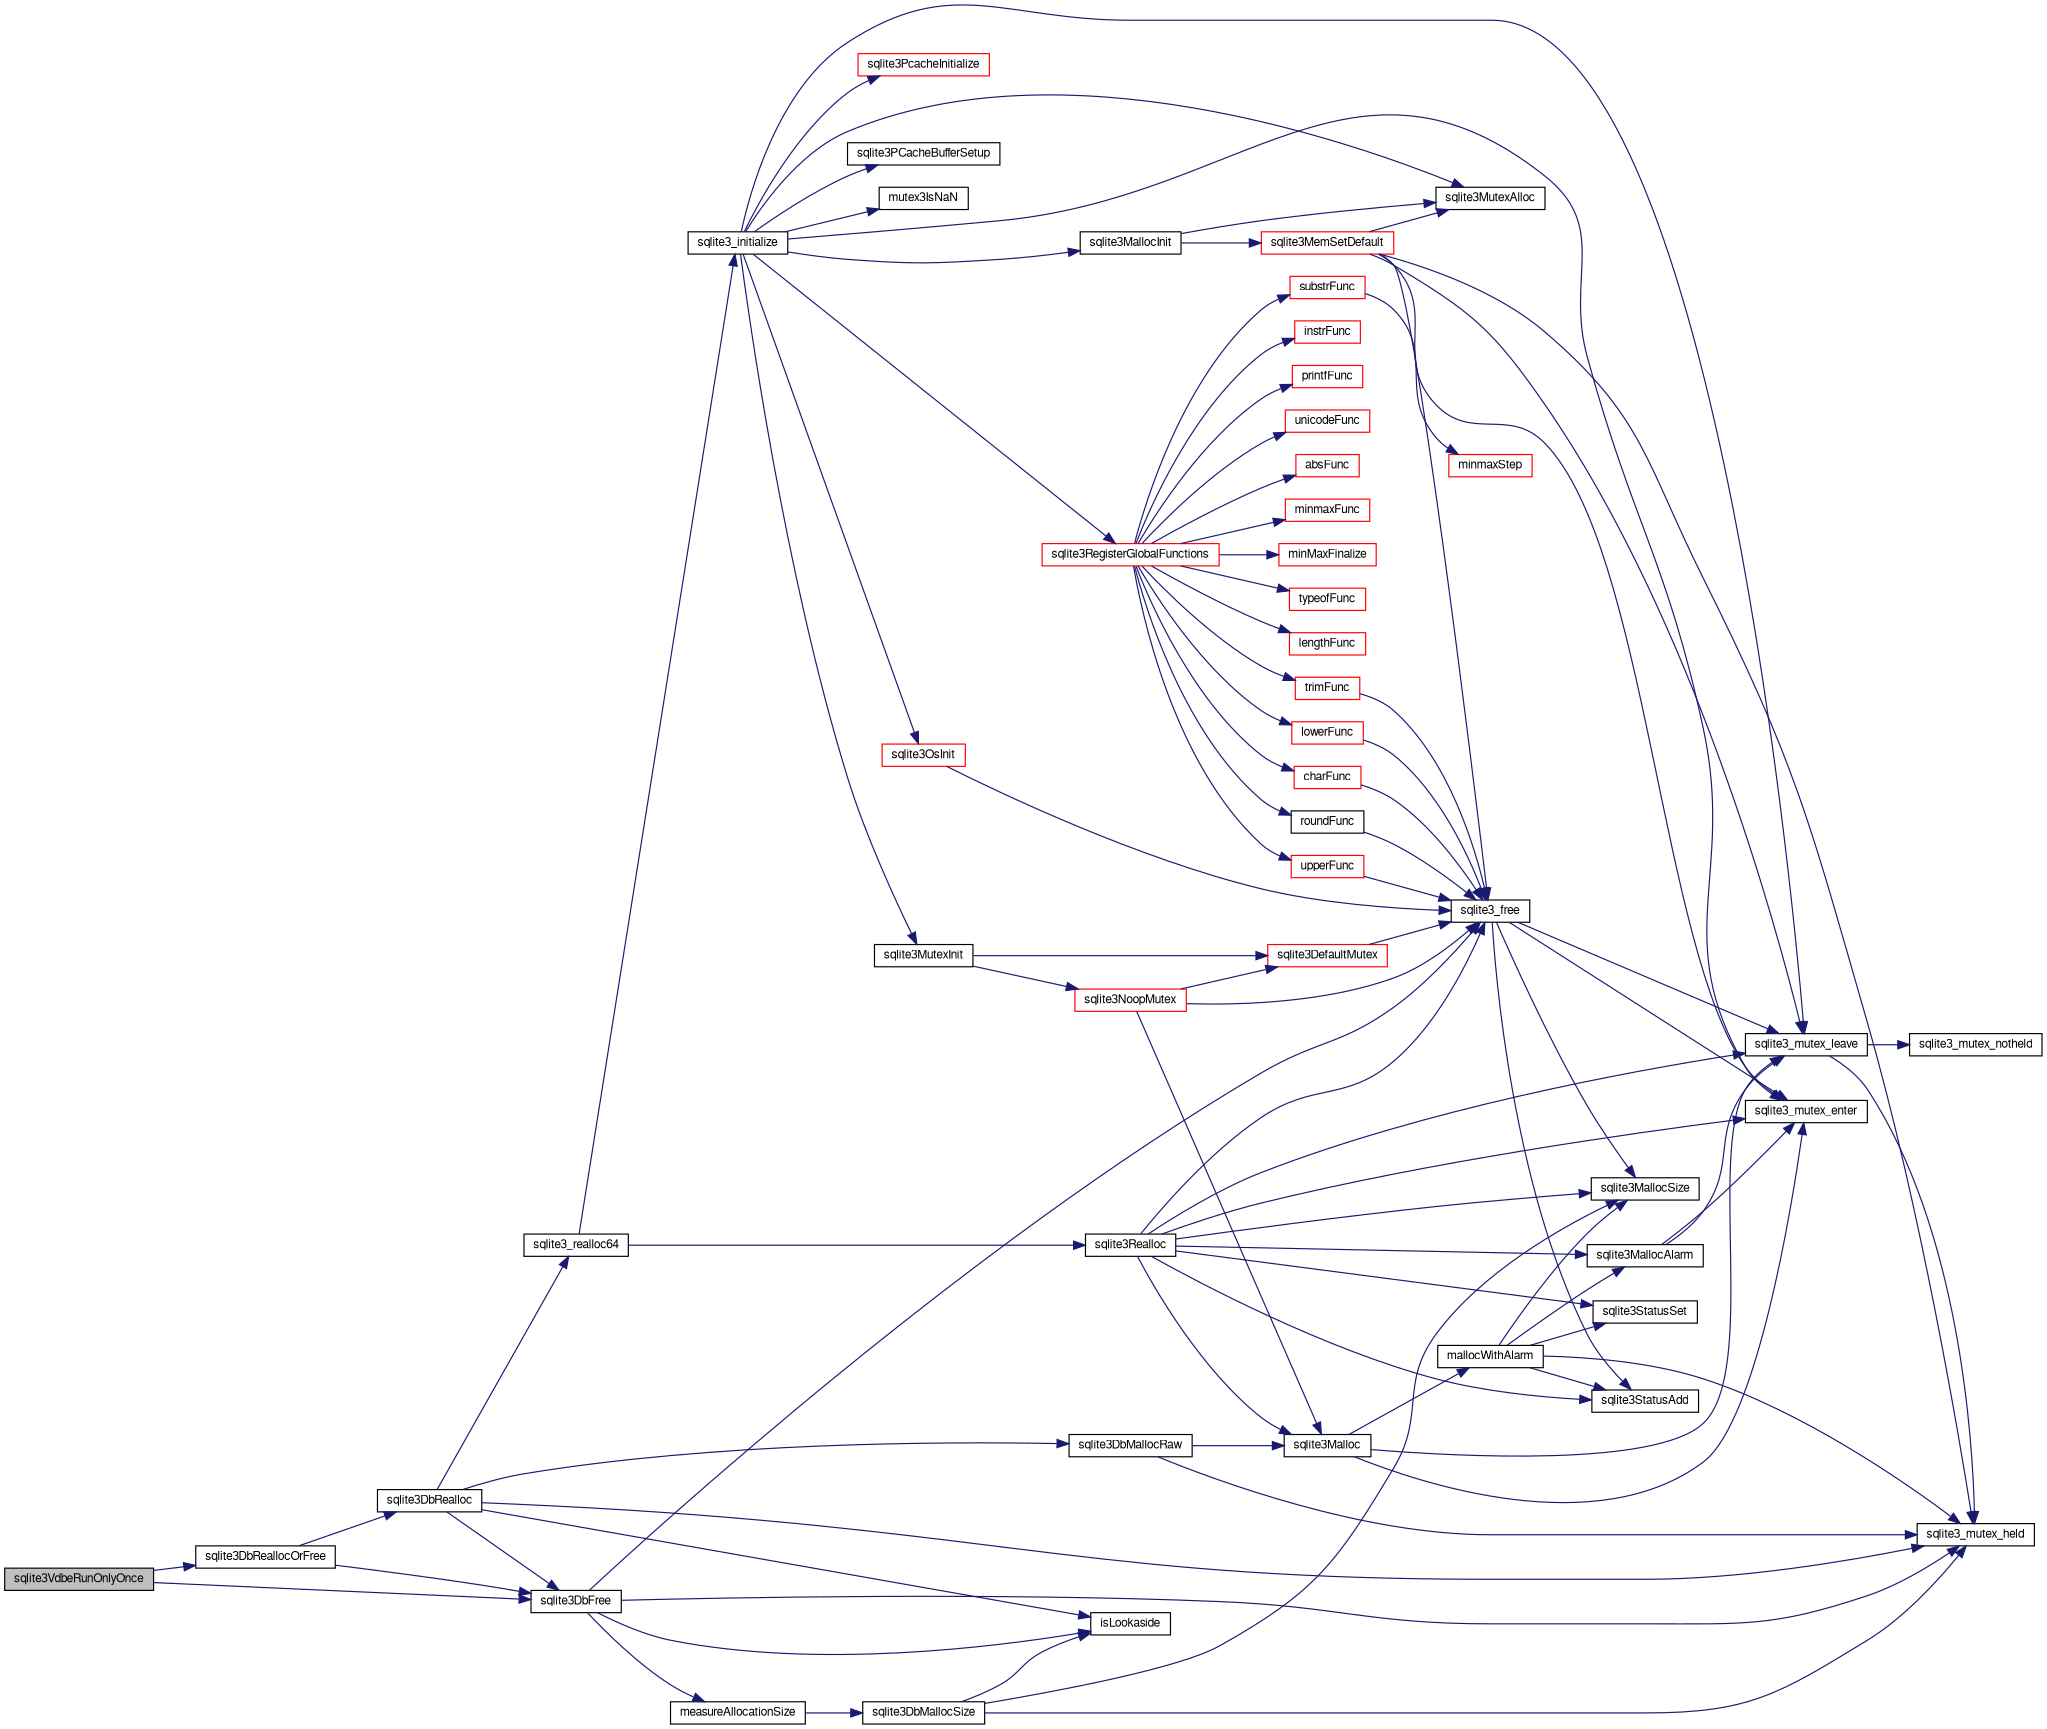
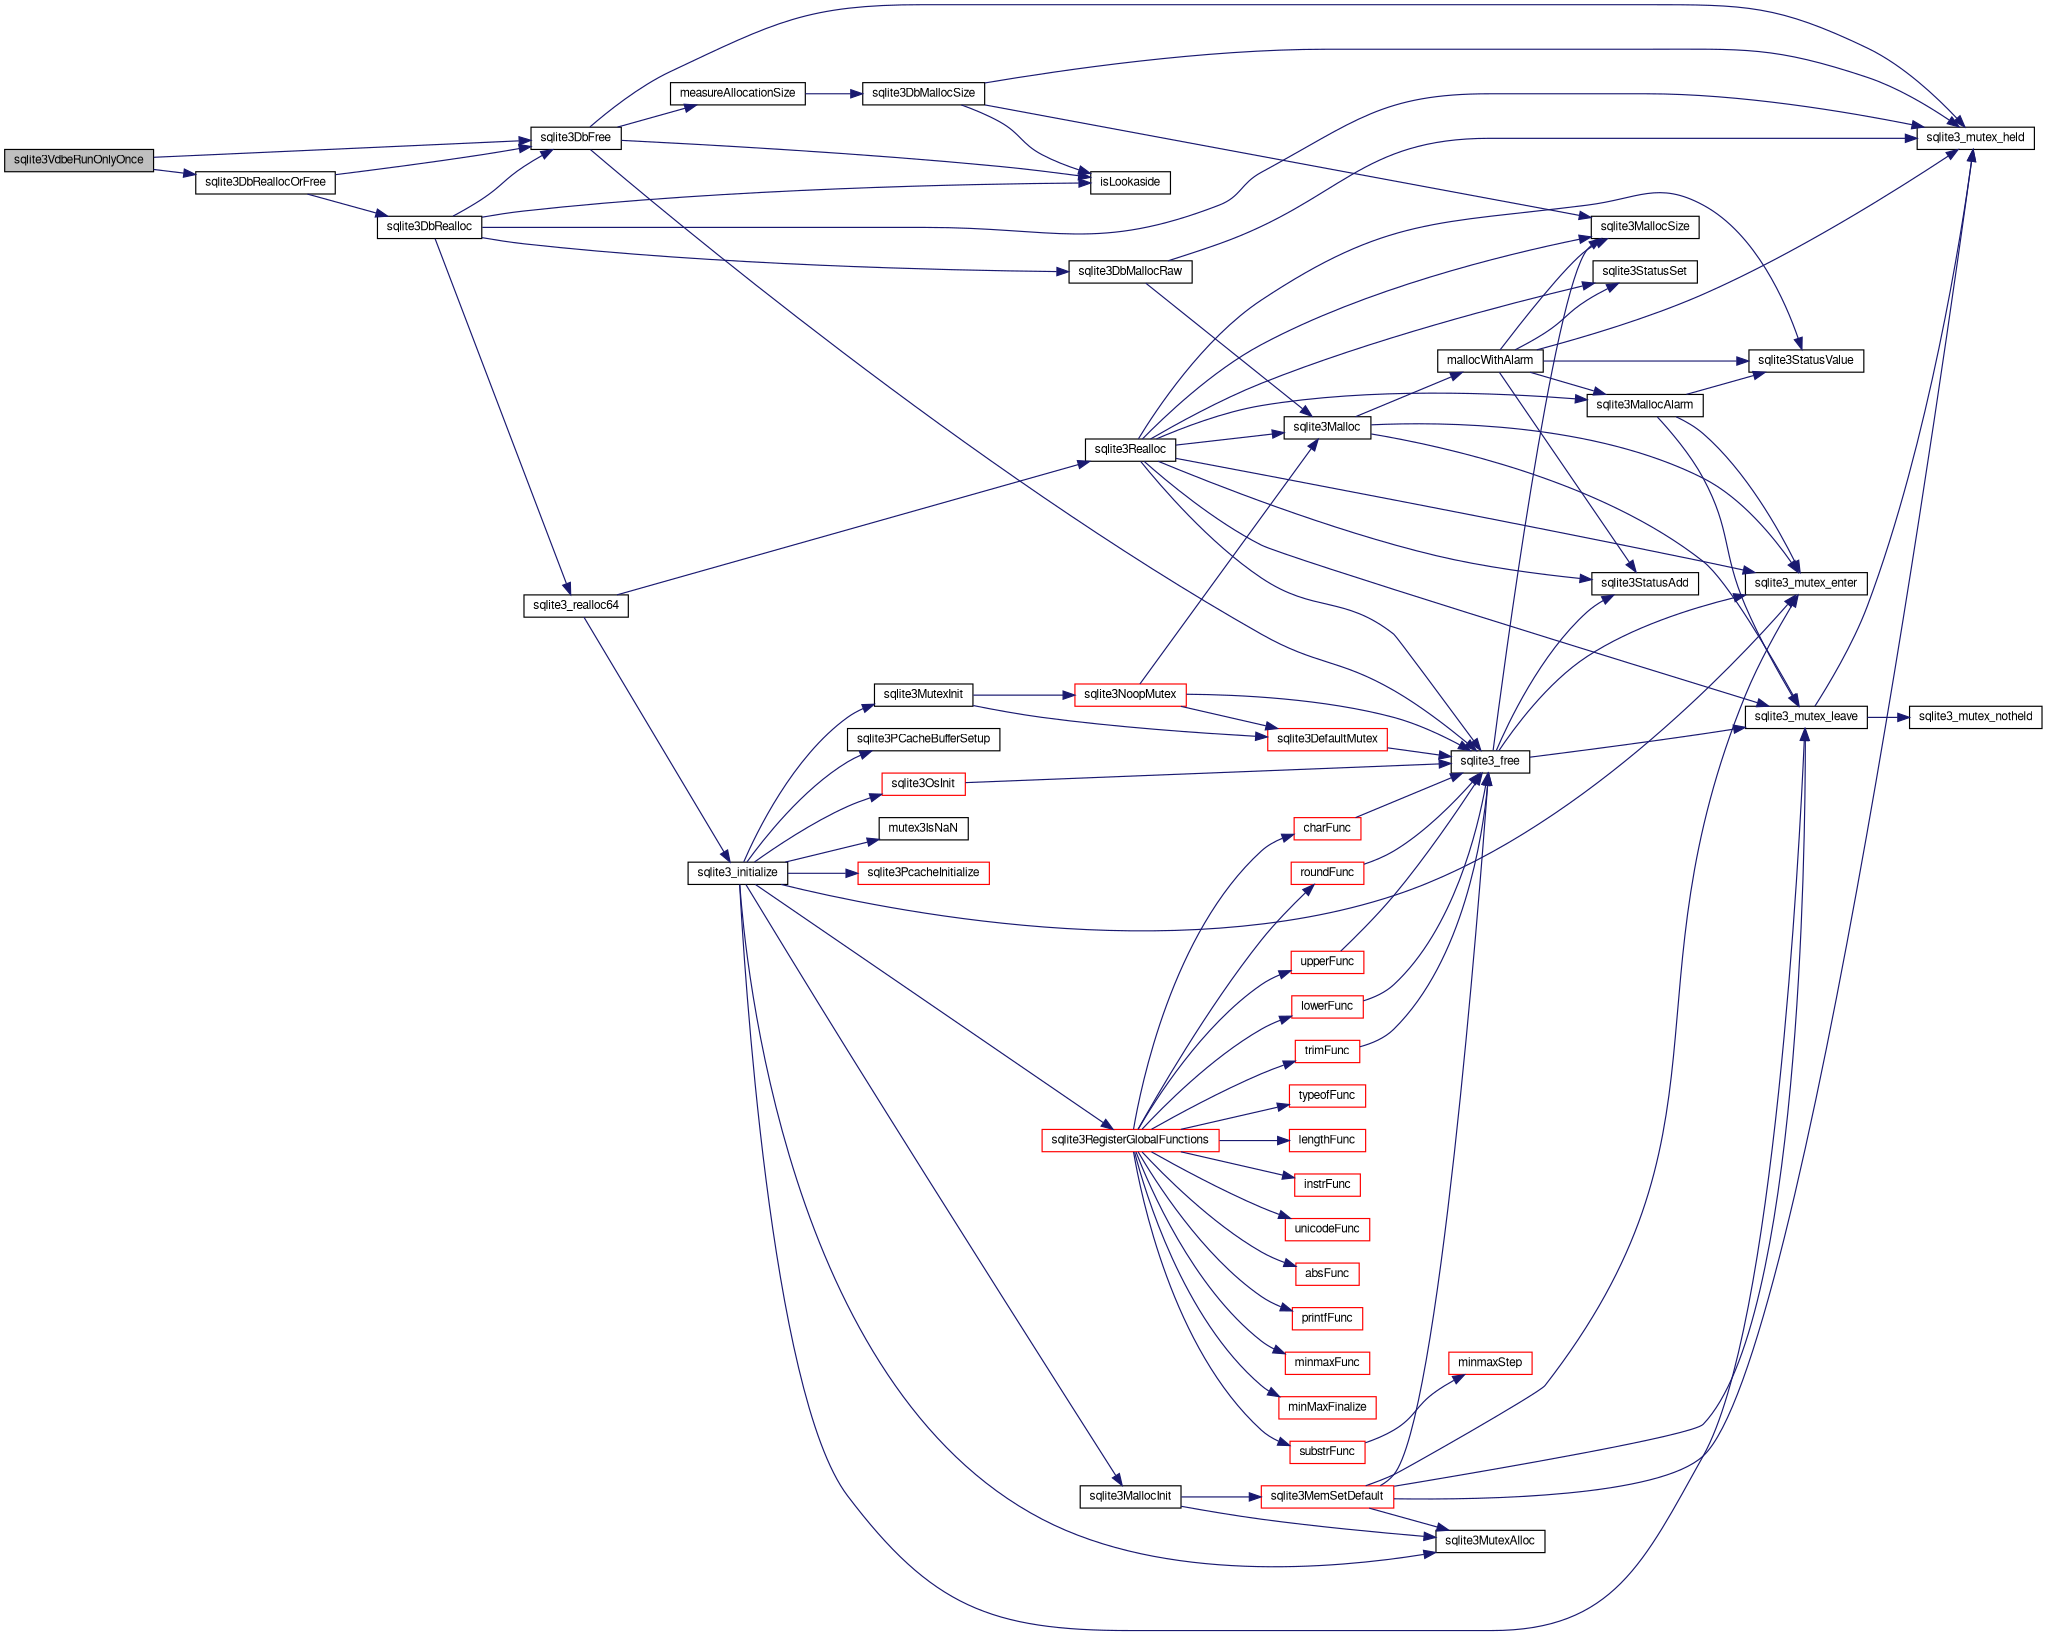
node "sqlite3StatusValue": added
node "roundFunc": color black -> red
